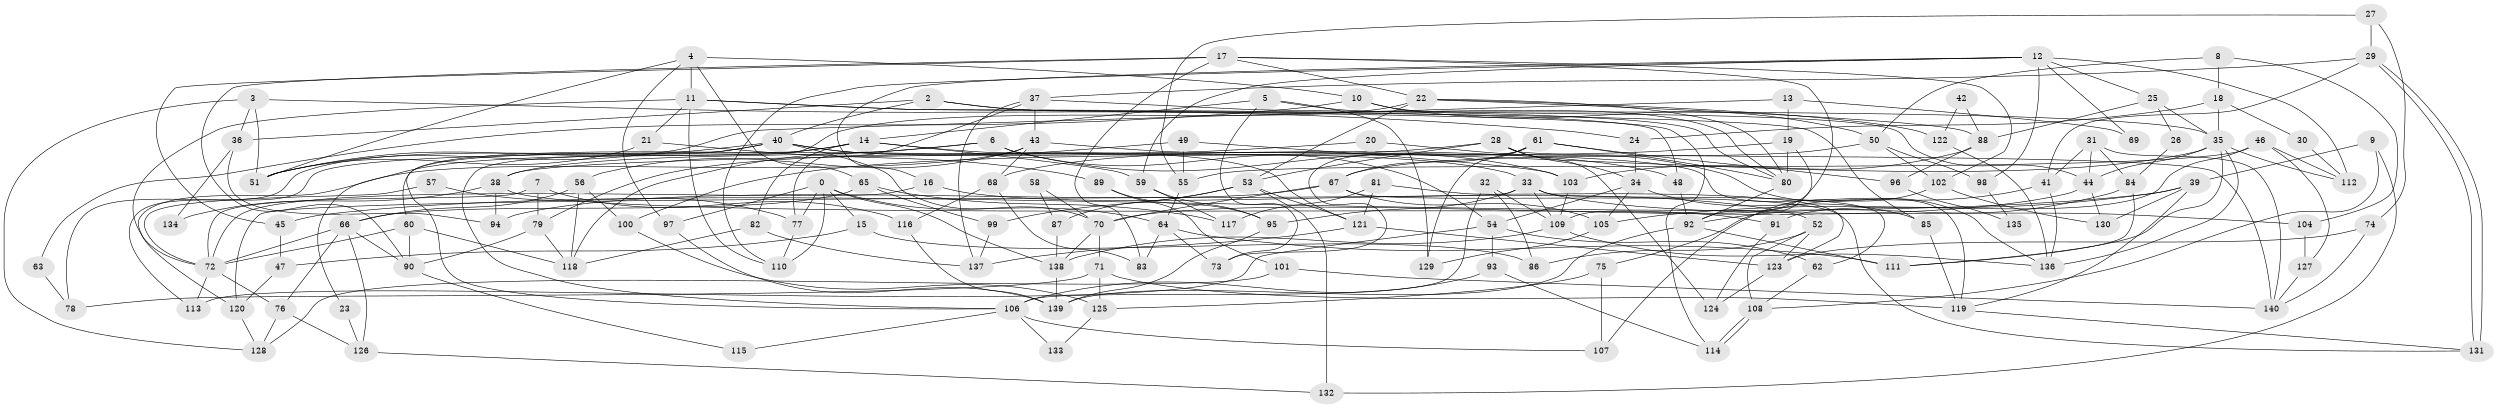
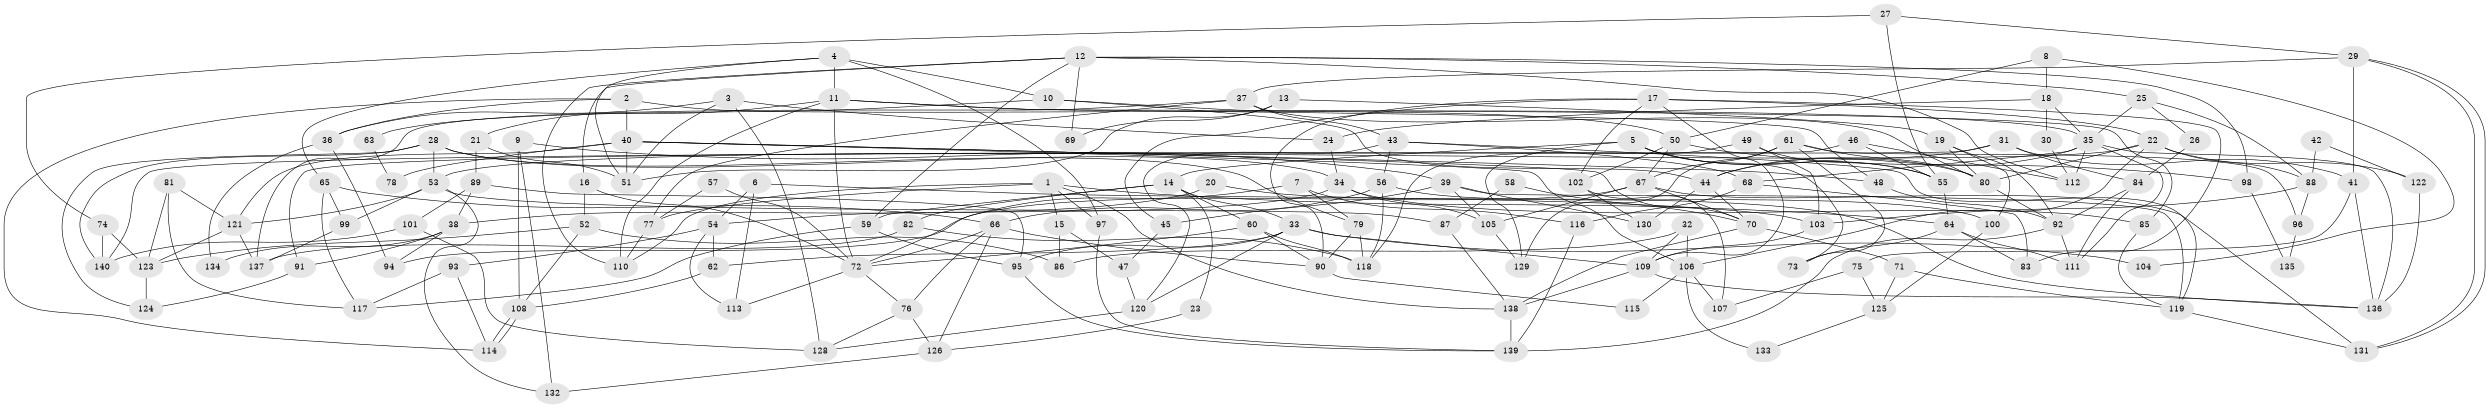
edge "6" -- "38": now "89" -- "38"
edge "5" -- "55": added
node "0": label "0" -> "1"
node "127": removed
edge "93" -- "106": now "93" -- "117"
edge "71" -- "78": removed
